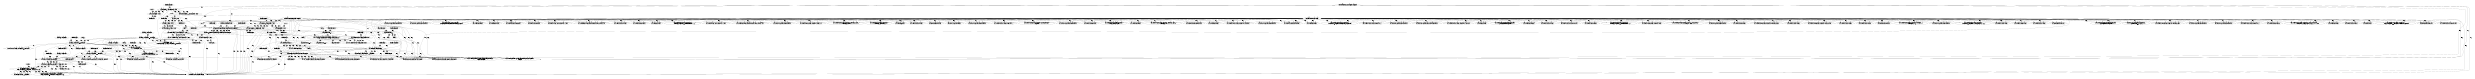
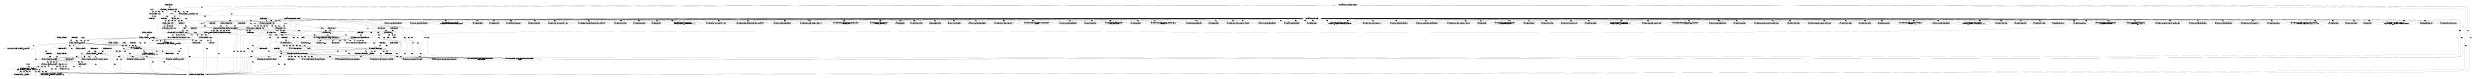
node "(Call,(Block *) NULL)": label "(Call,(Block *) NULL)" -> "(Call,(Image *) NULL)"
node "(Call,WriteBlobMSBLong(image,768))": added
node "1000261": added
